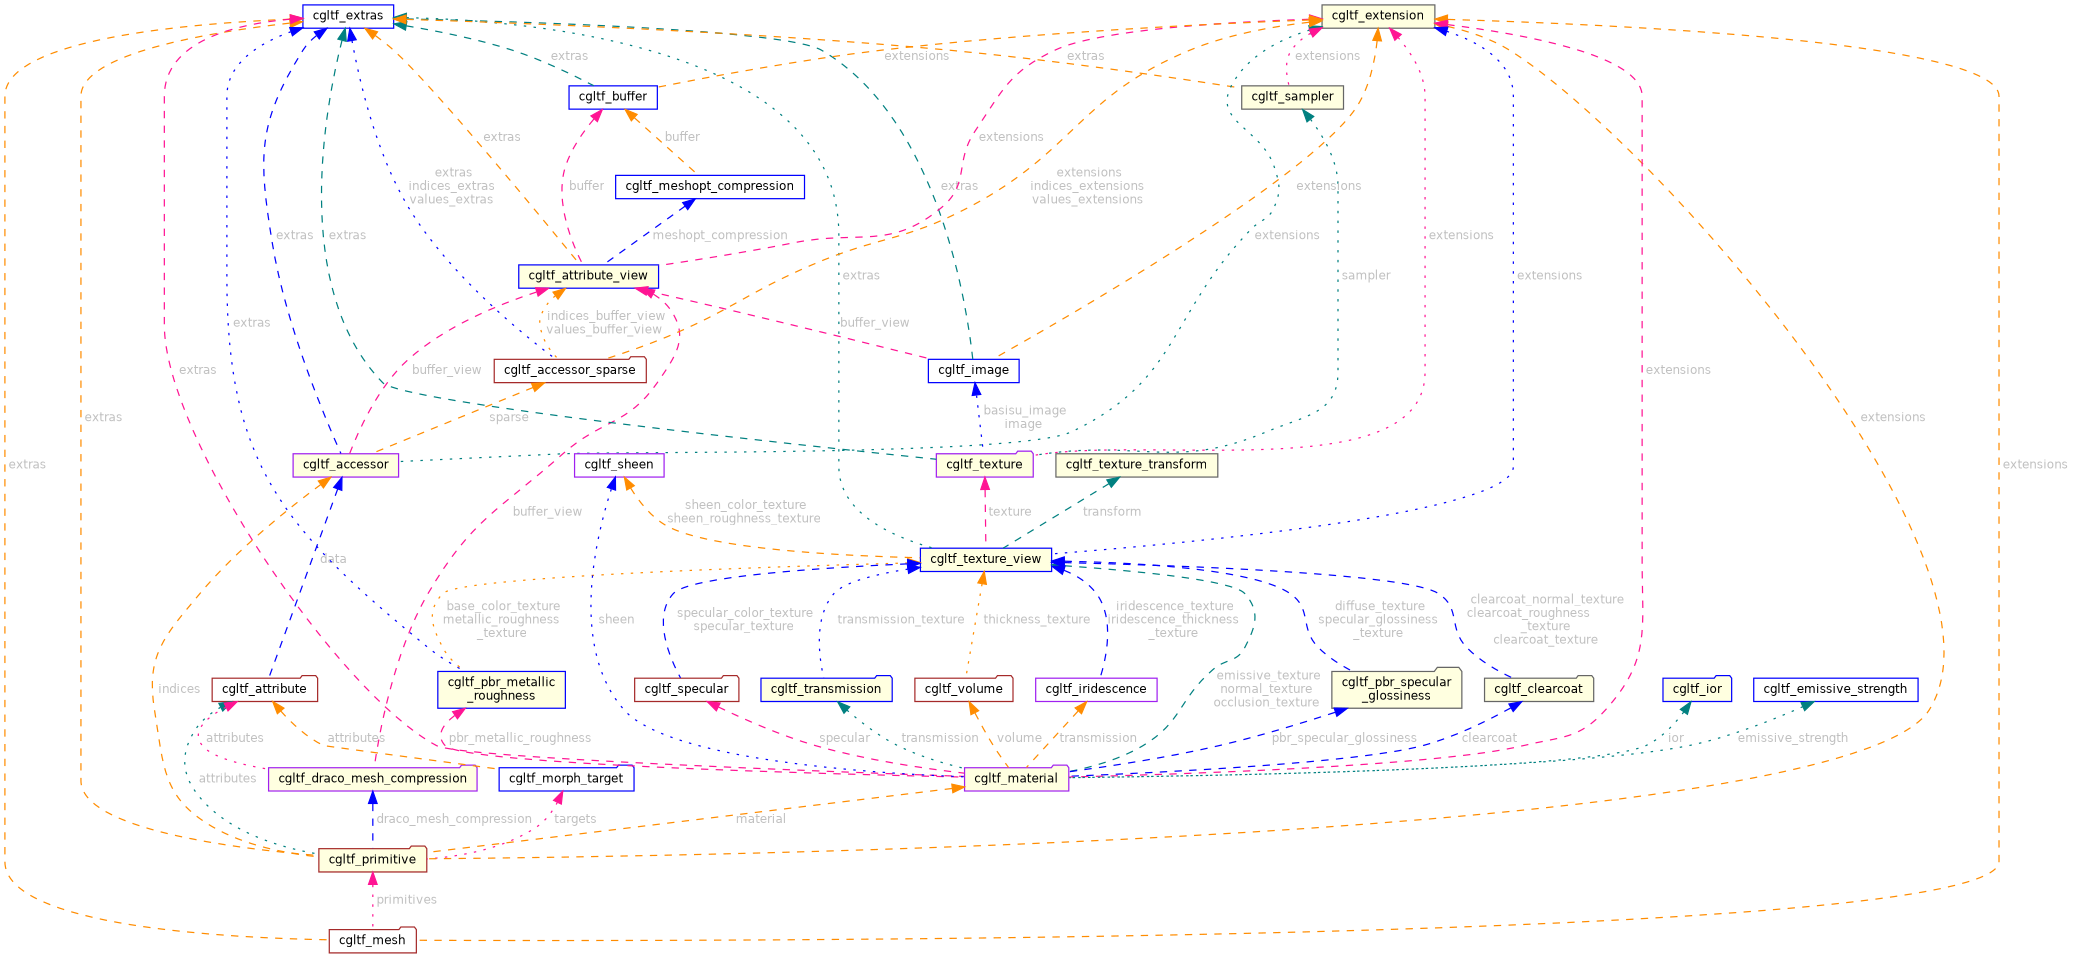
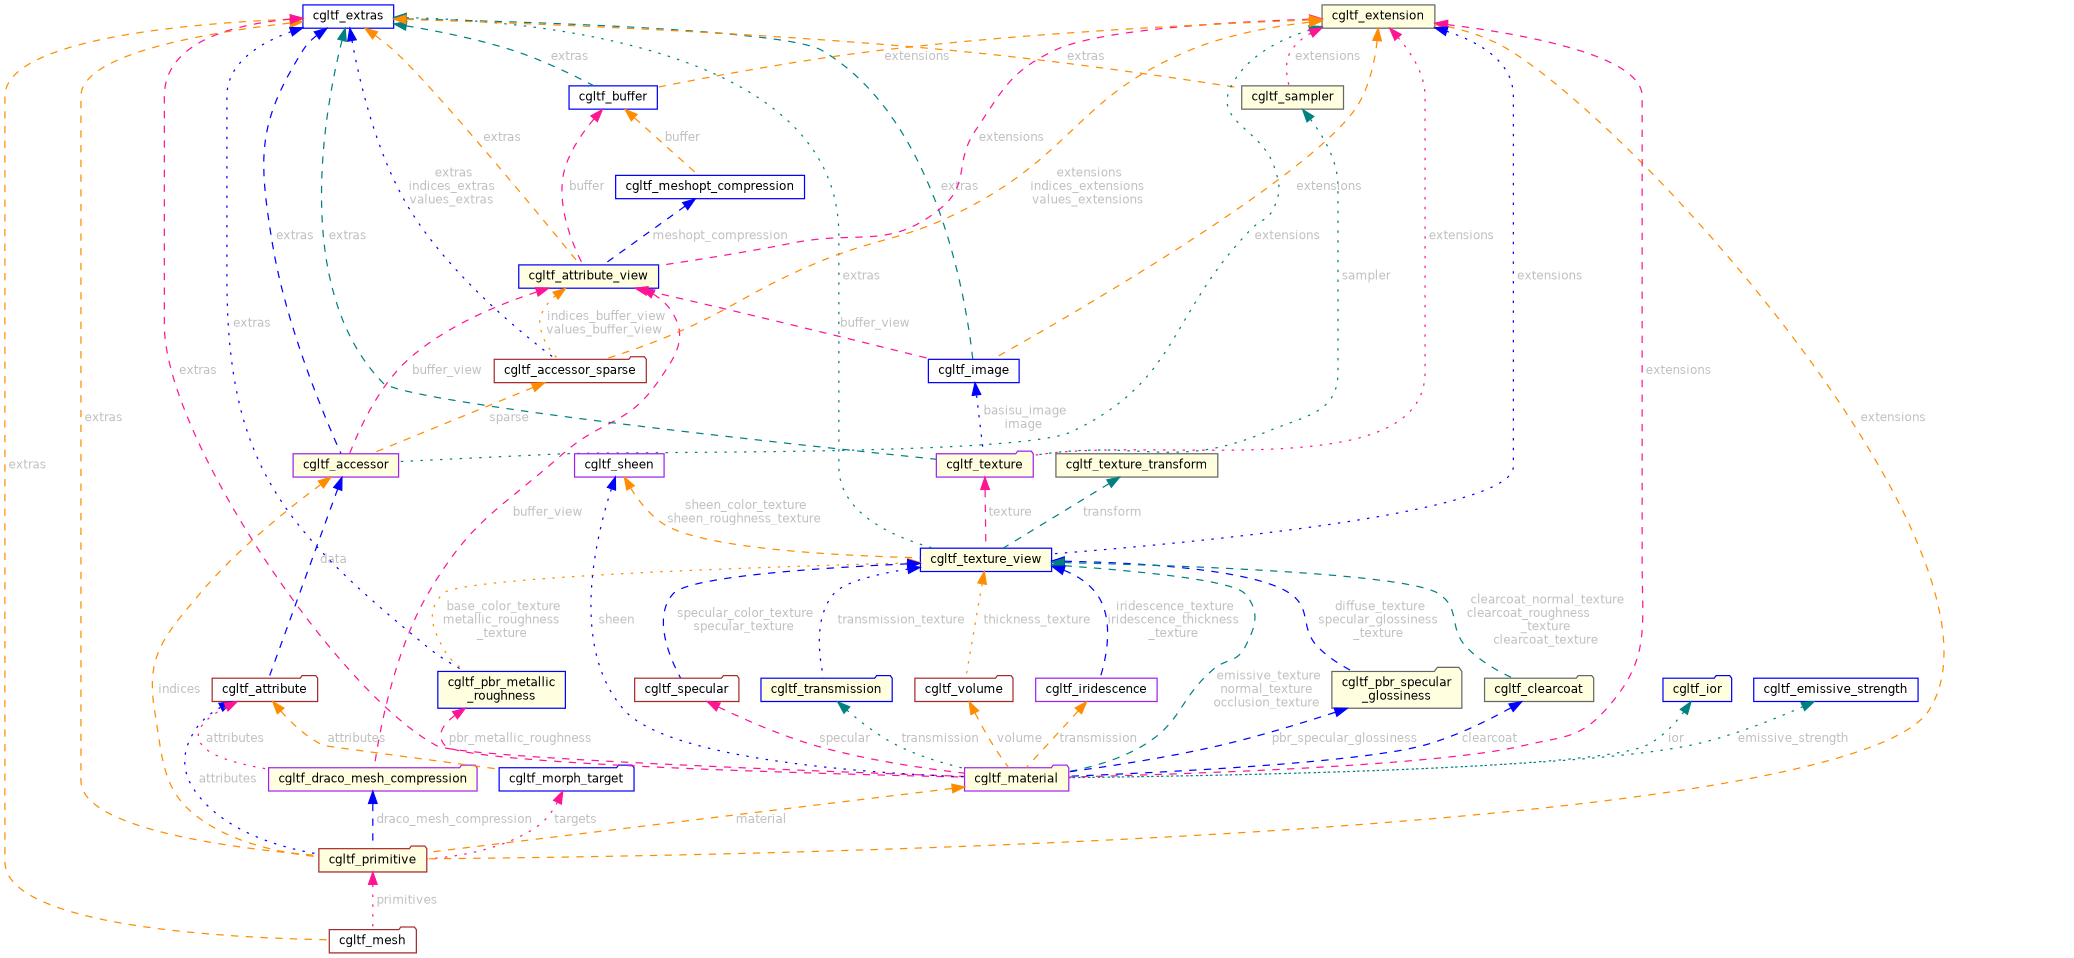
edge "cgltf_clearcoat" -> "cgltf_texture_view": color blue -> teal
edge "cgltf_primitive" -> "cgltf_attribute": color teal -> blue
edge "cgltf_mesh" -> "cgltf_extension": removed, label "extensions"
